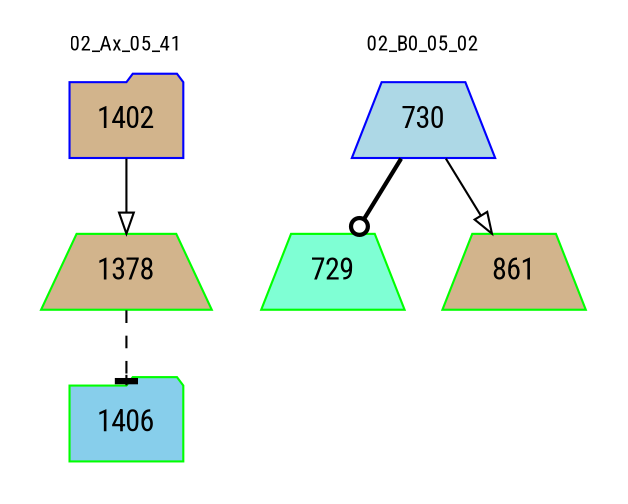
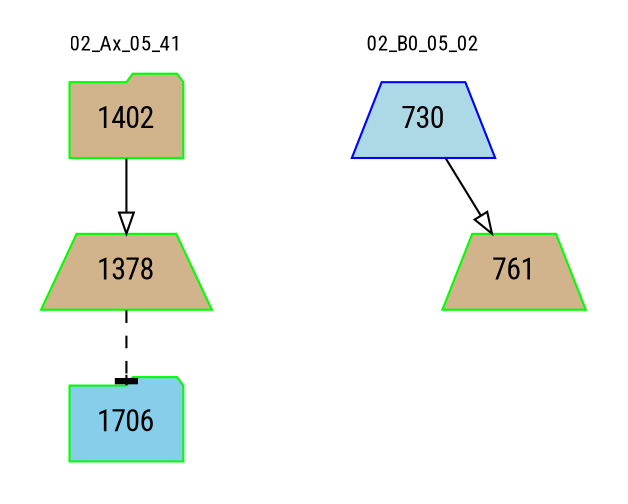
node "1402": color blue -> green
node "729": removed
node "861": label "861" -> "761"
node "1406": label "1406" -> "1706"
